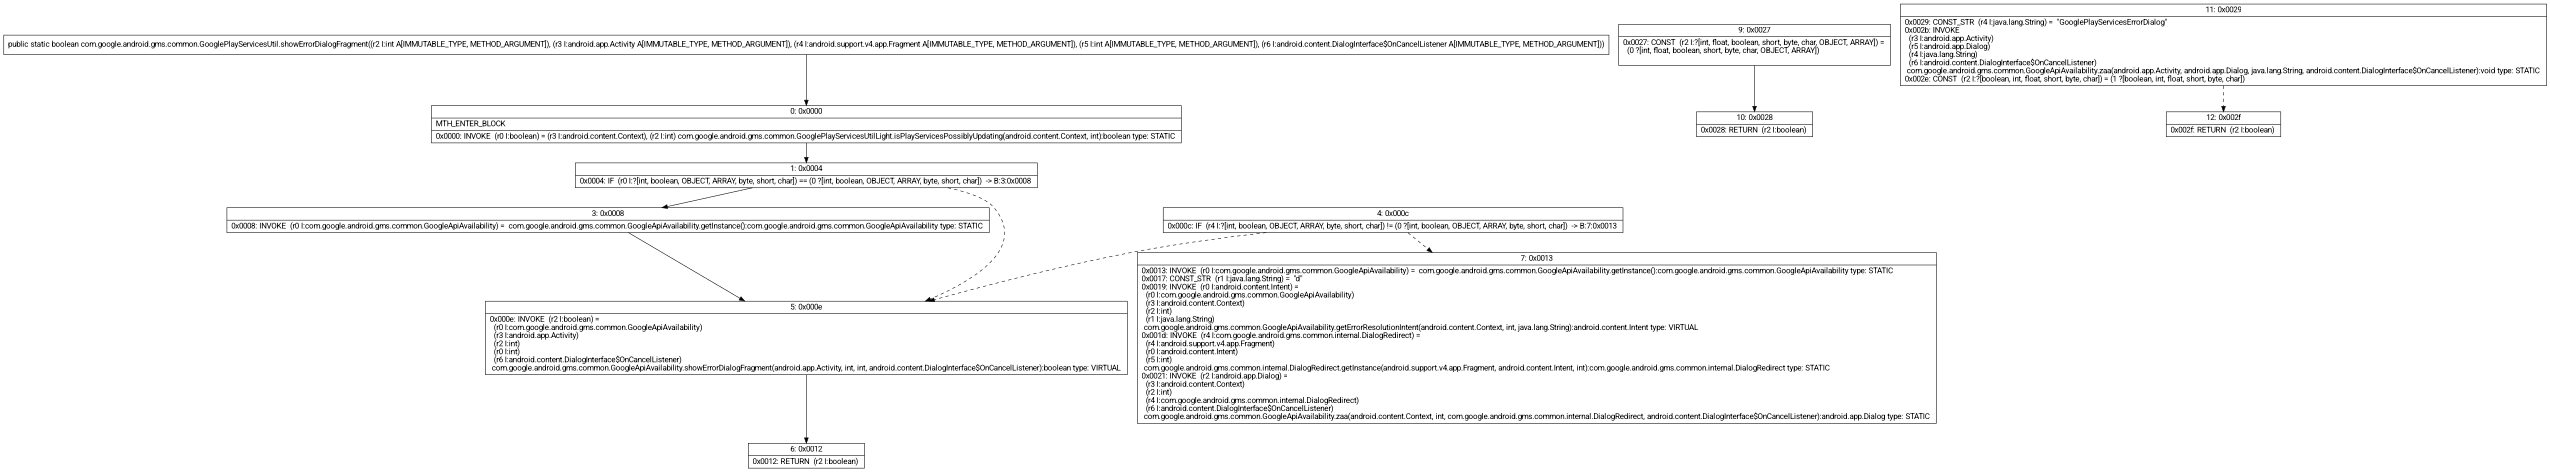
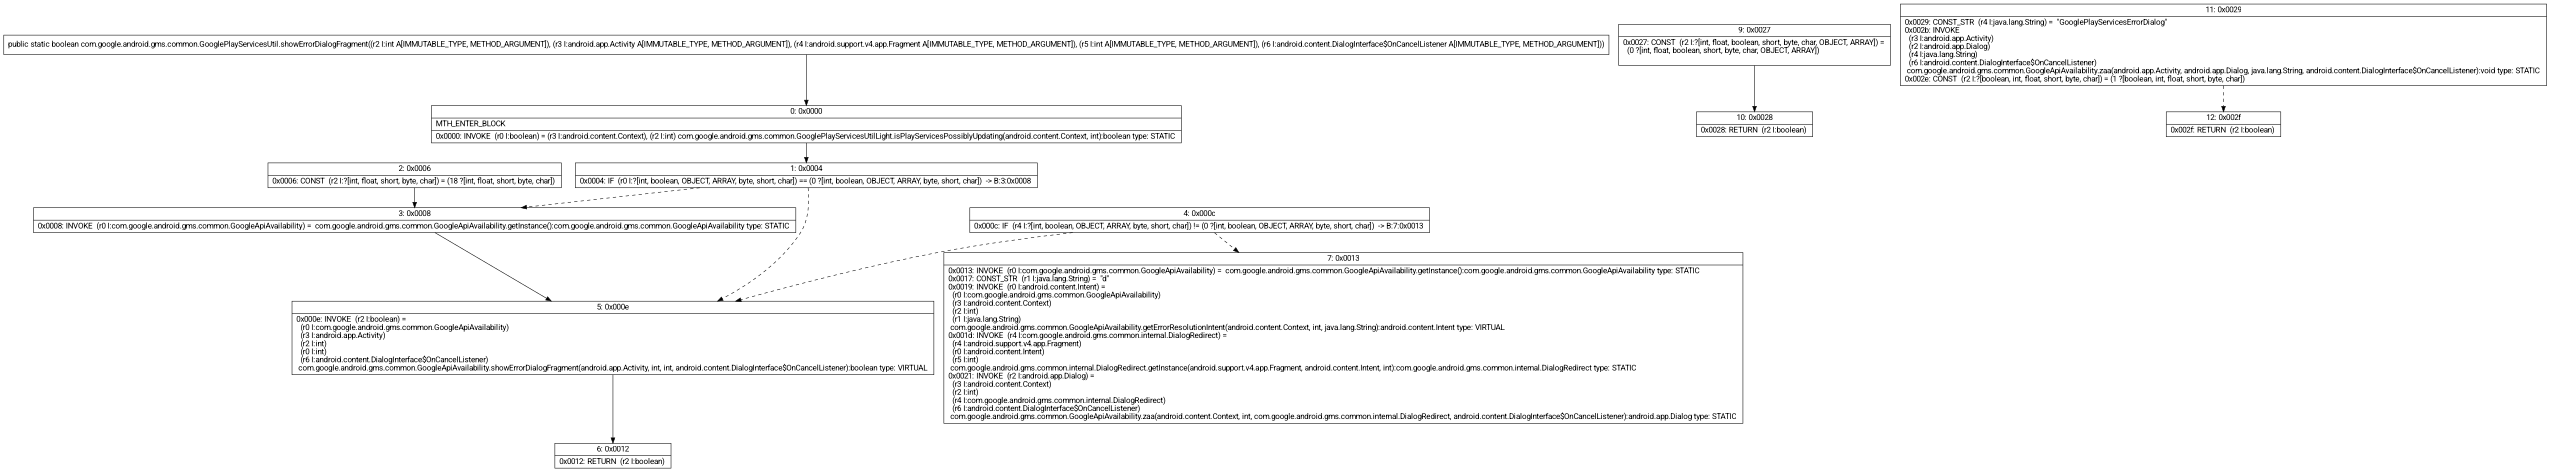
node "11: 0x0029": text "(r5 I:android.app.Dialog)" -> "(r2 I:android.app.Dialog)"
node "2: 0x0006": added
edge "1: 0x0004" -> "3: 0x0008": style solid -> dashed
